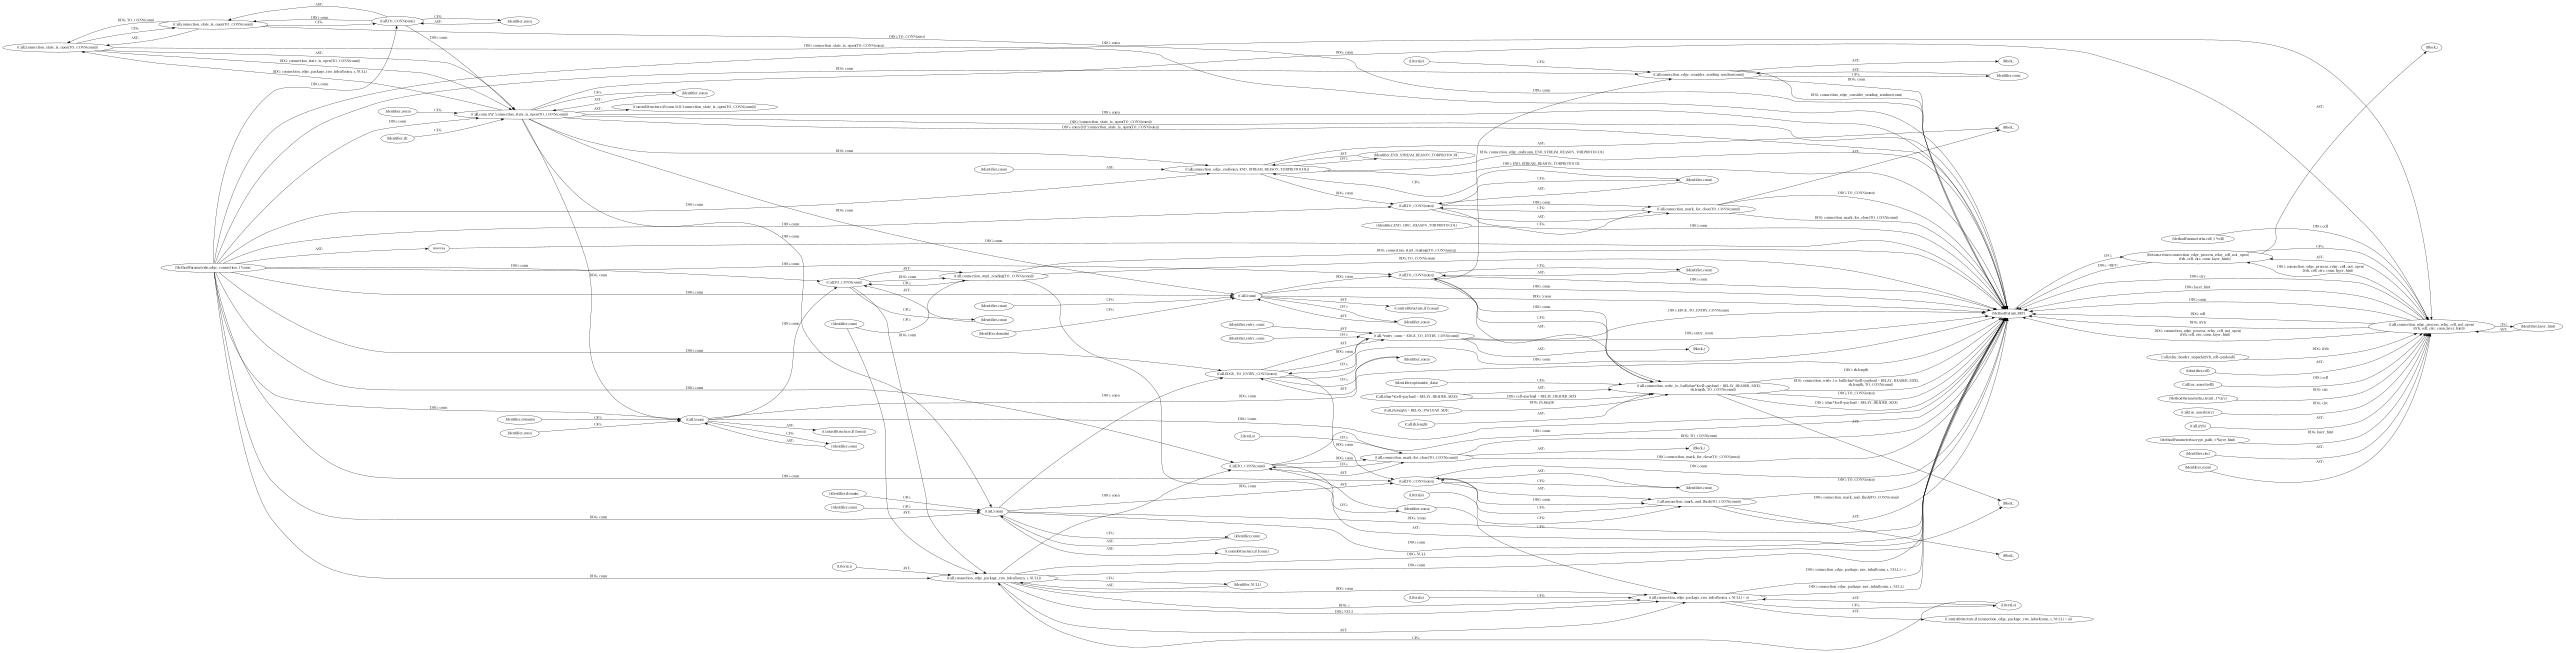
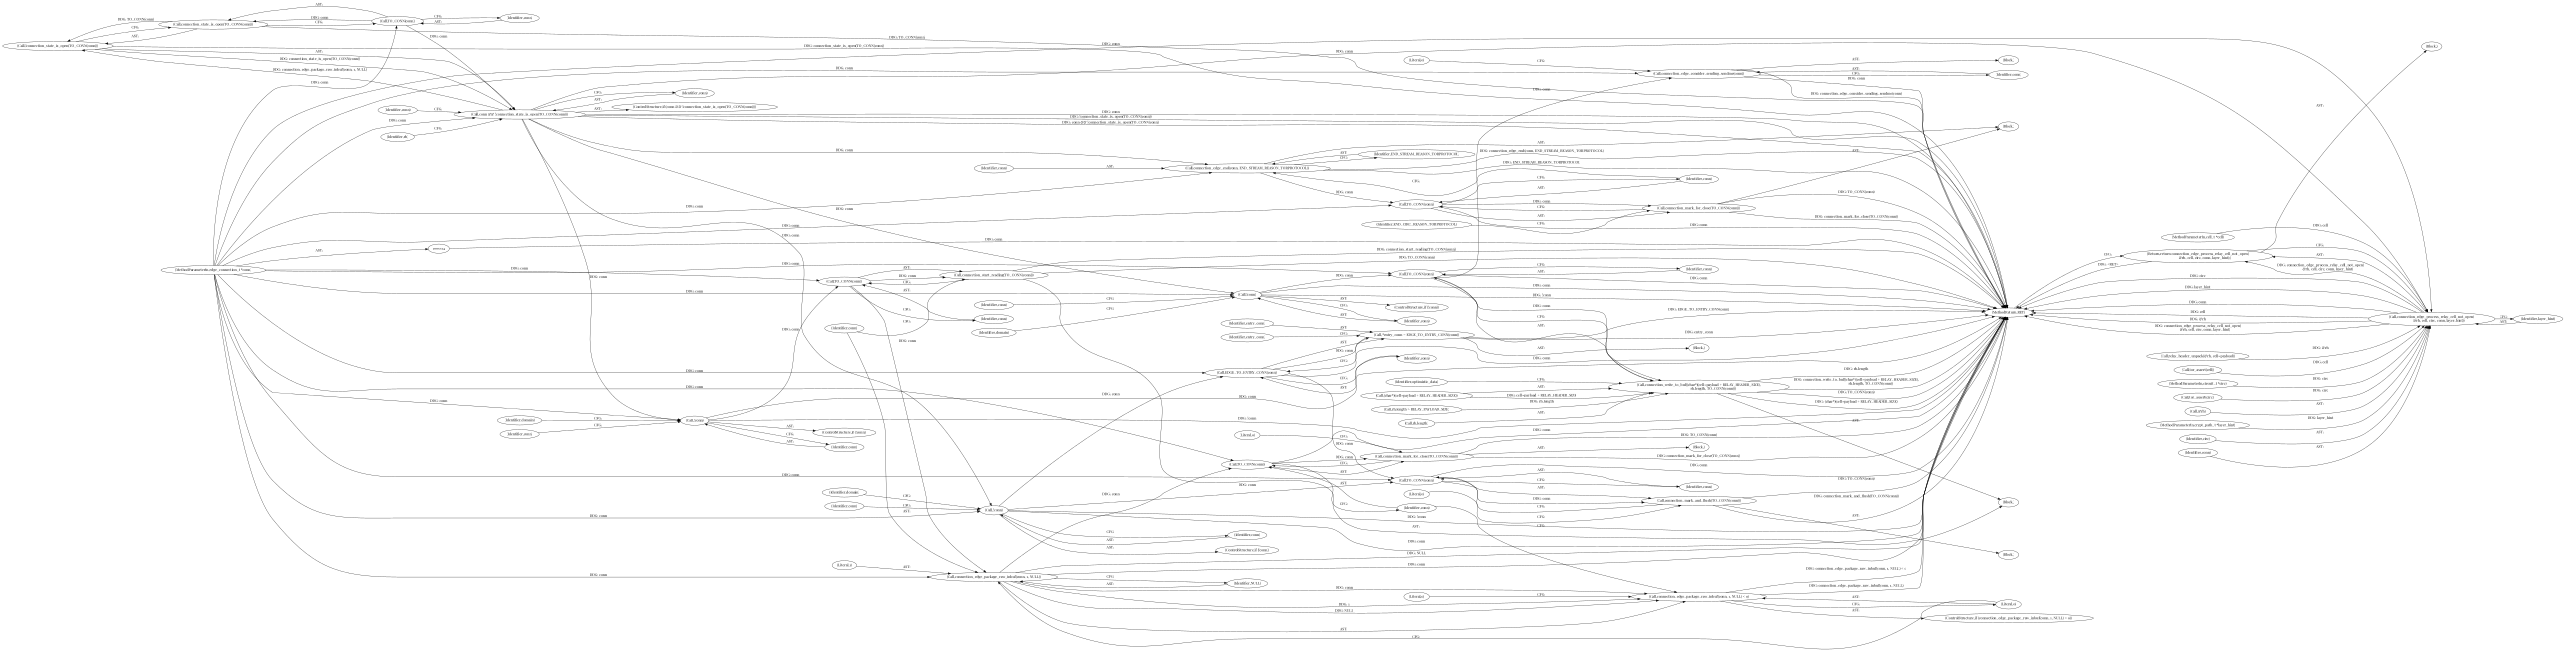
node "(Identifier,cell)": removed
